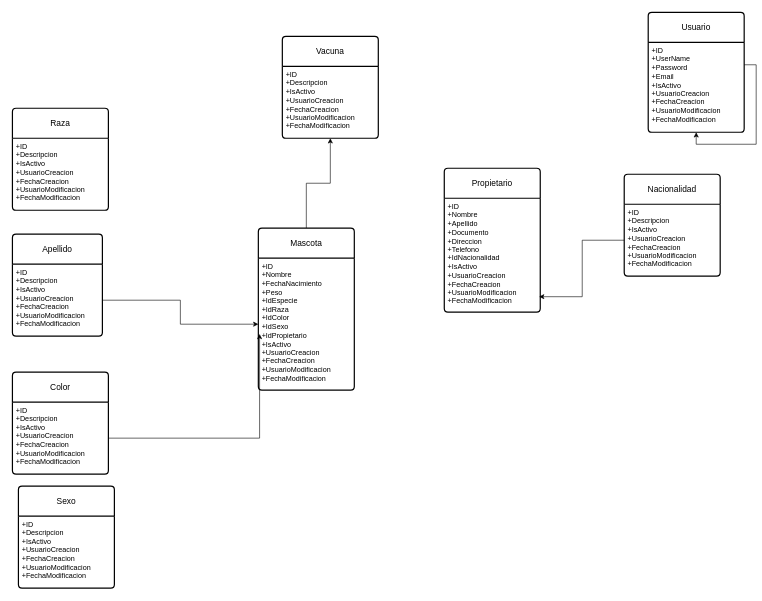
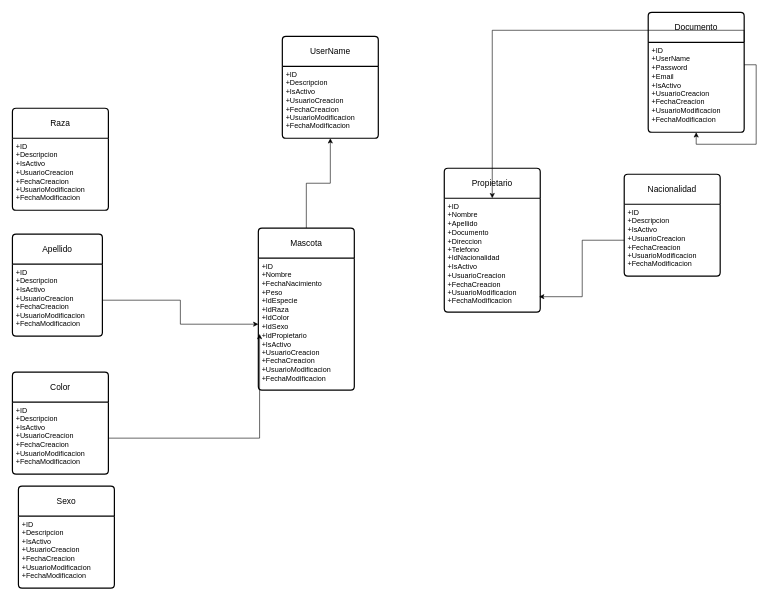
node "Usuario": label "Usuario" -> "Documento"
edge "+ID +UserName +Password +Email +IsActivo +UsuarioCreacion +FechaCreacion +UsuarioModificacion +FechaModificacion" -> "+ID +Nombre +Apellido +Documento +Direccion +Telefono +IdNacionalidad +IsActivo +UsuarioCreacion +FechaCreacion +UsuarioModificacion +FechaModificacion": added
node "Vacuna": label "Vacuna" -> "UserName"
